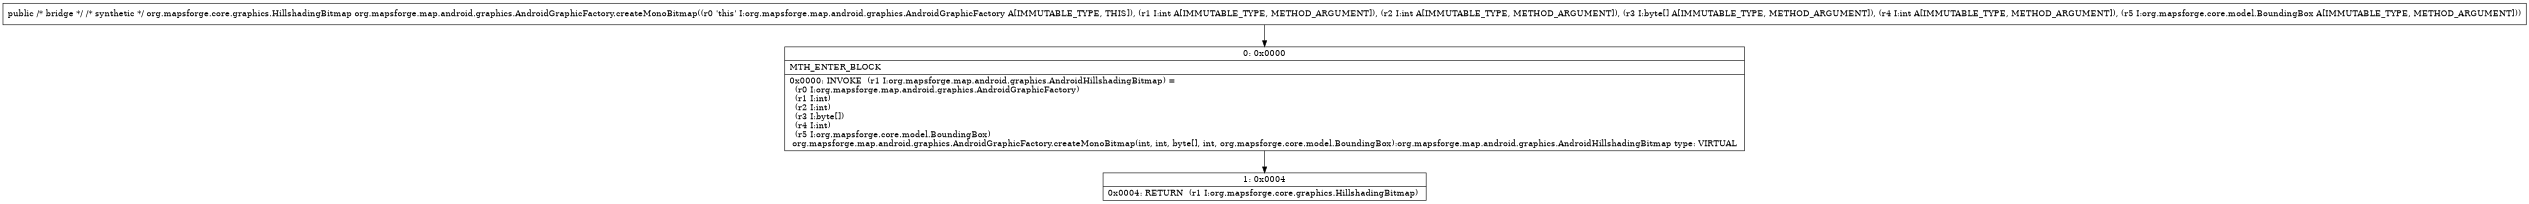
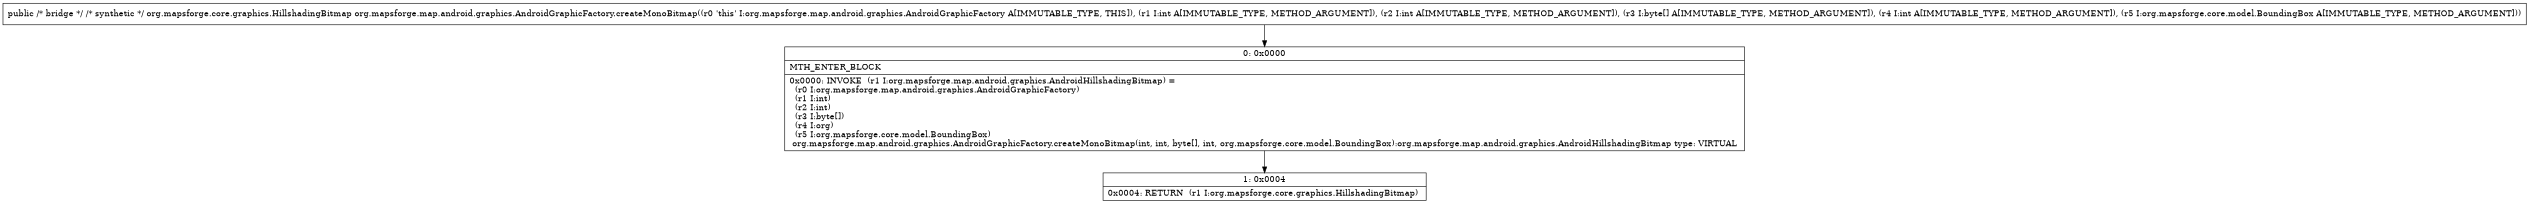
node "0: 0x0000": text "(r4 I:int)" -> "(r4 I:org)"
